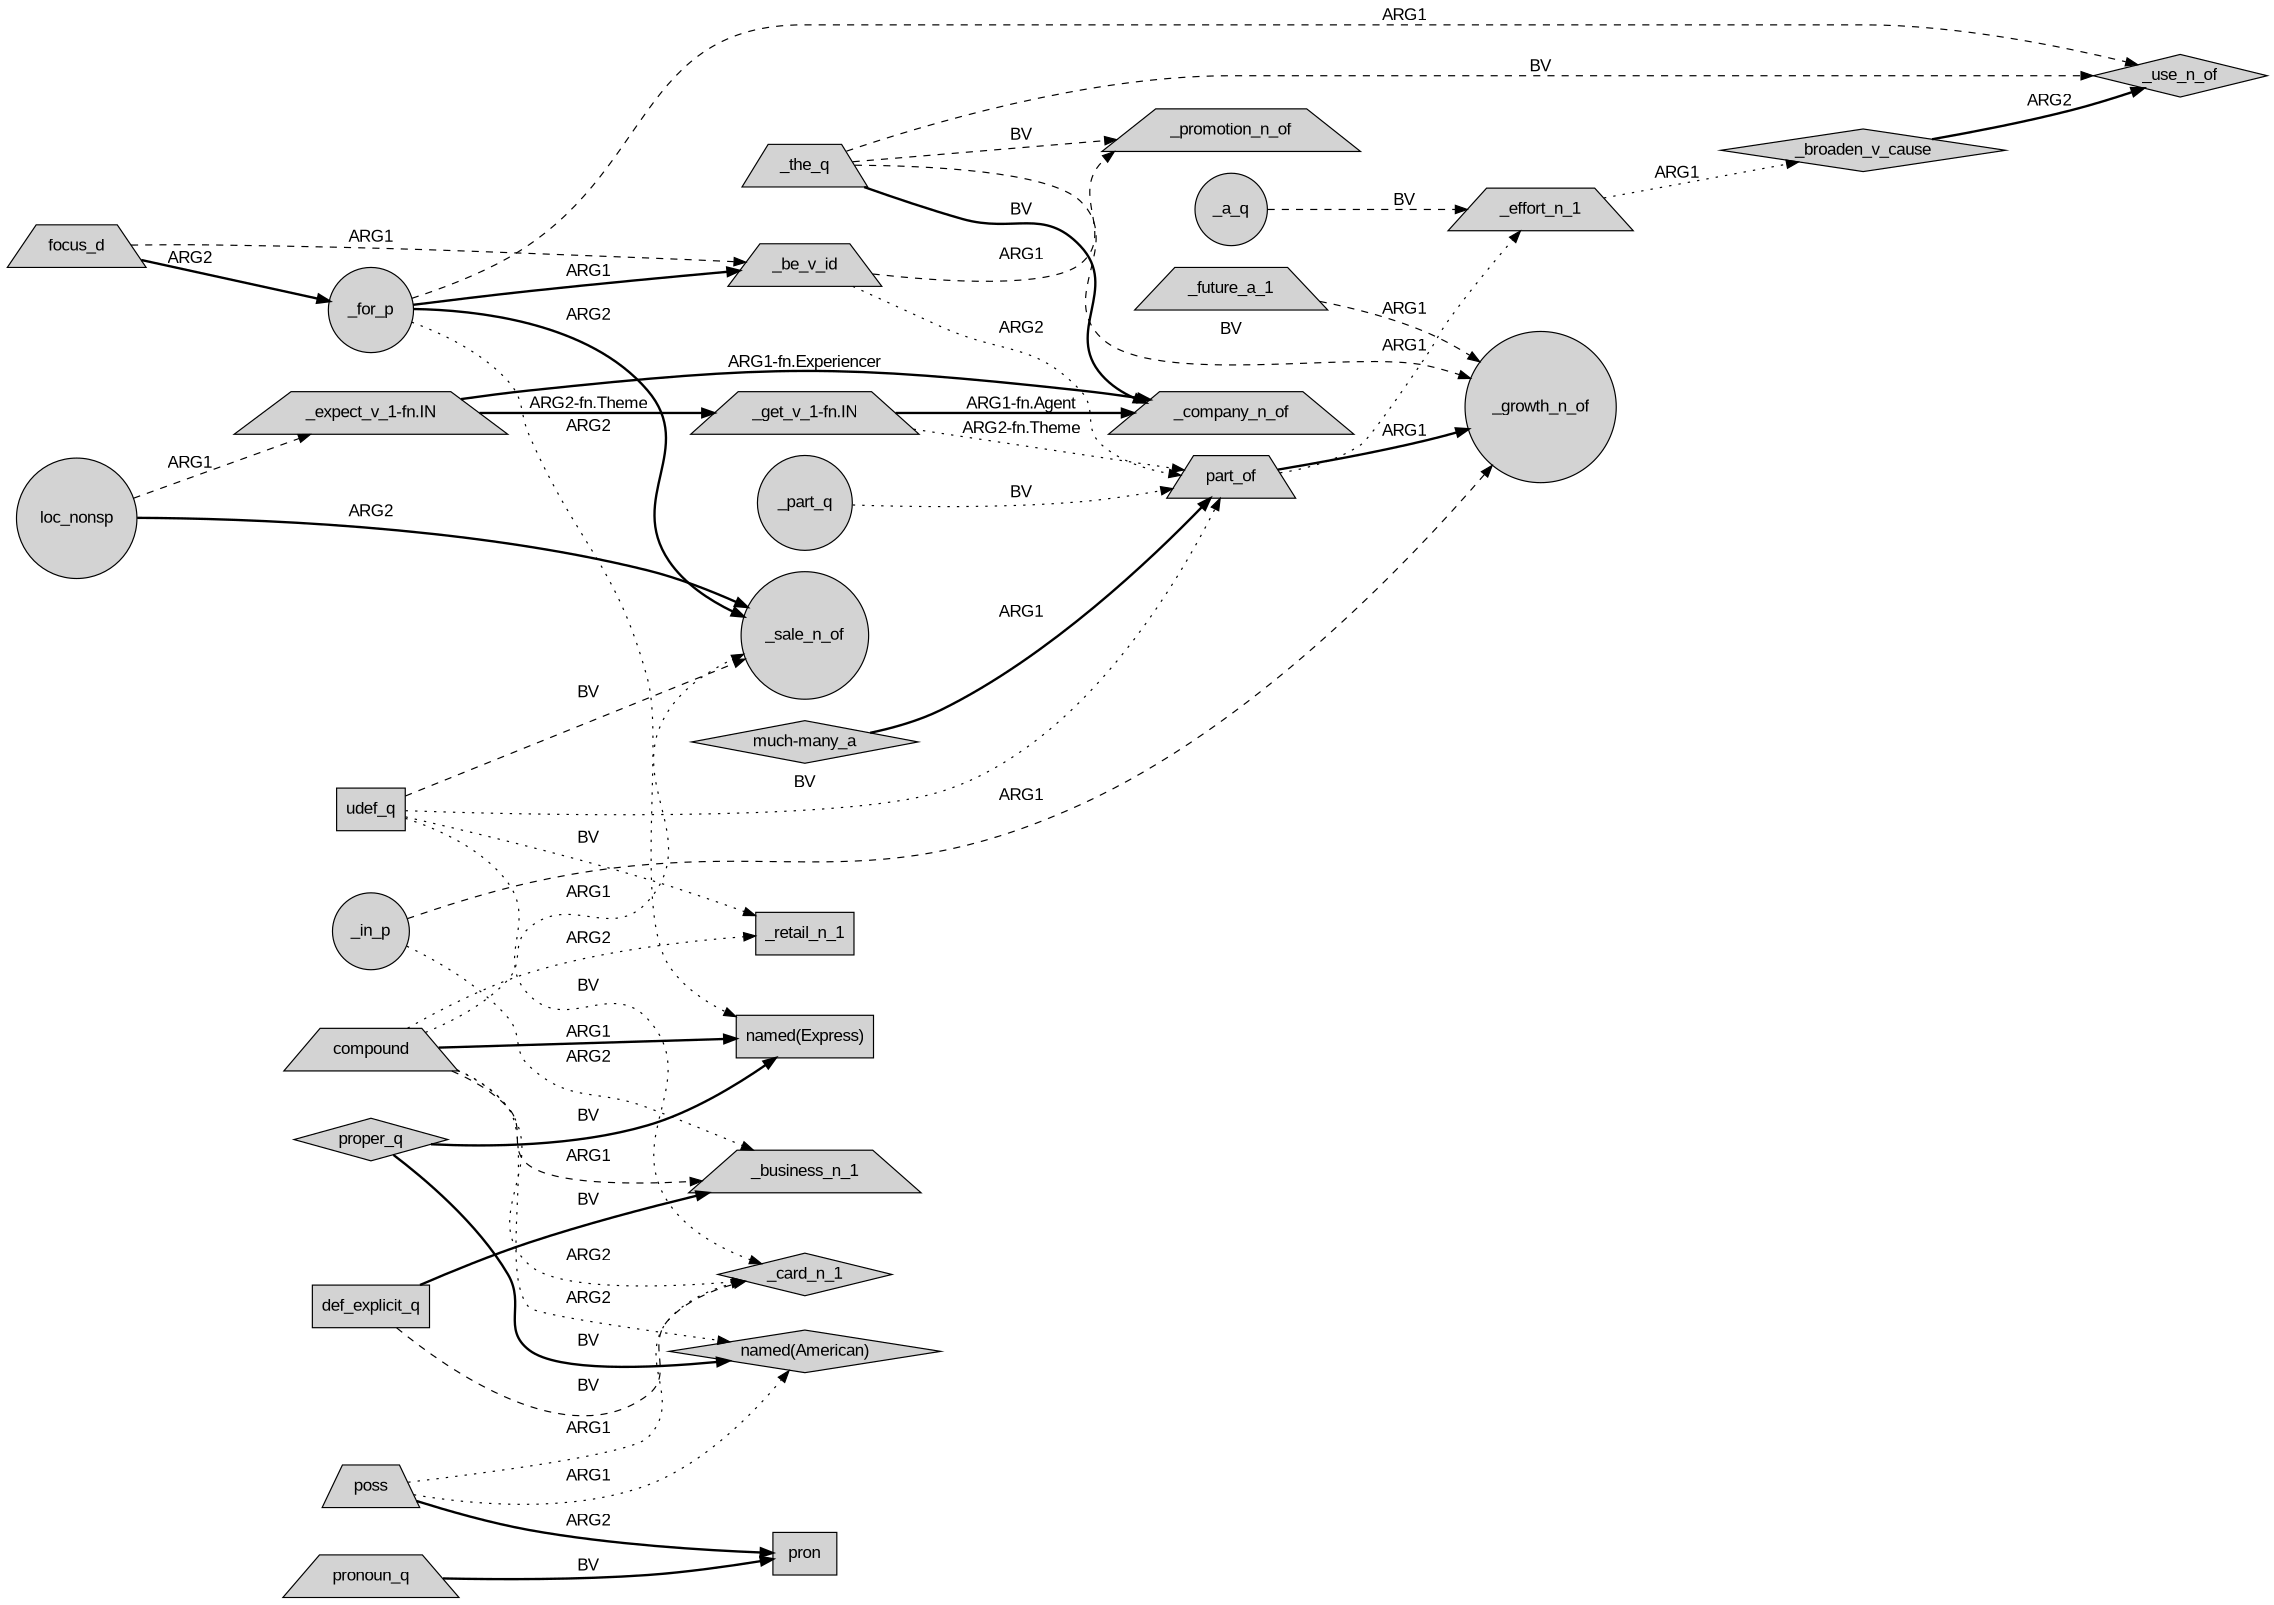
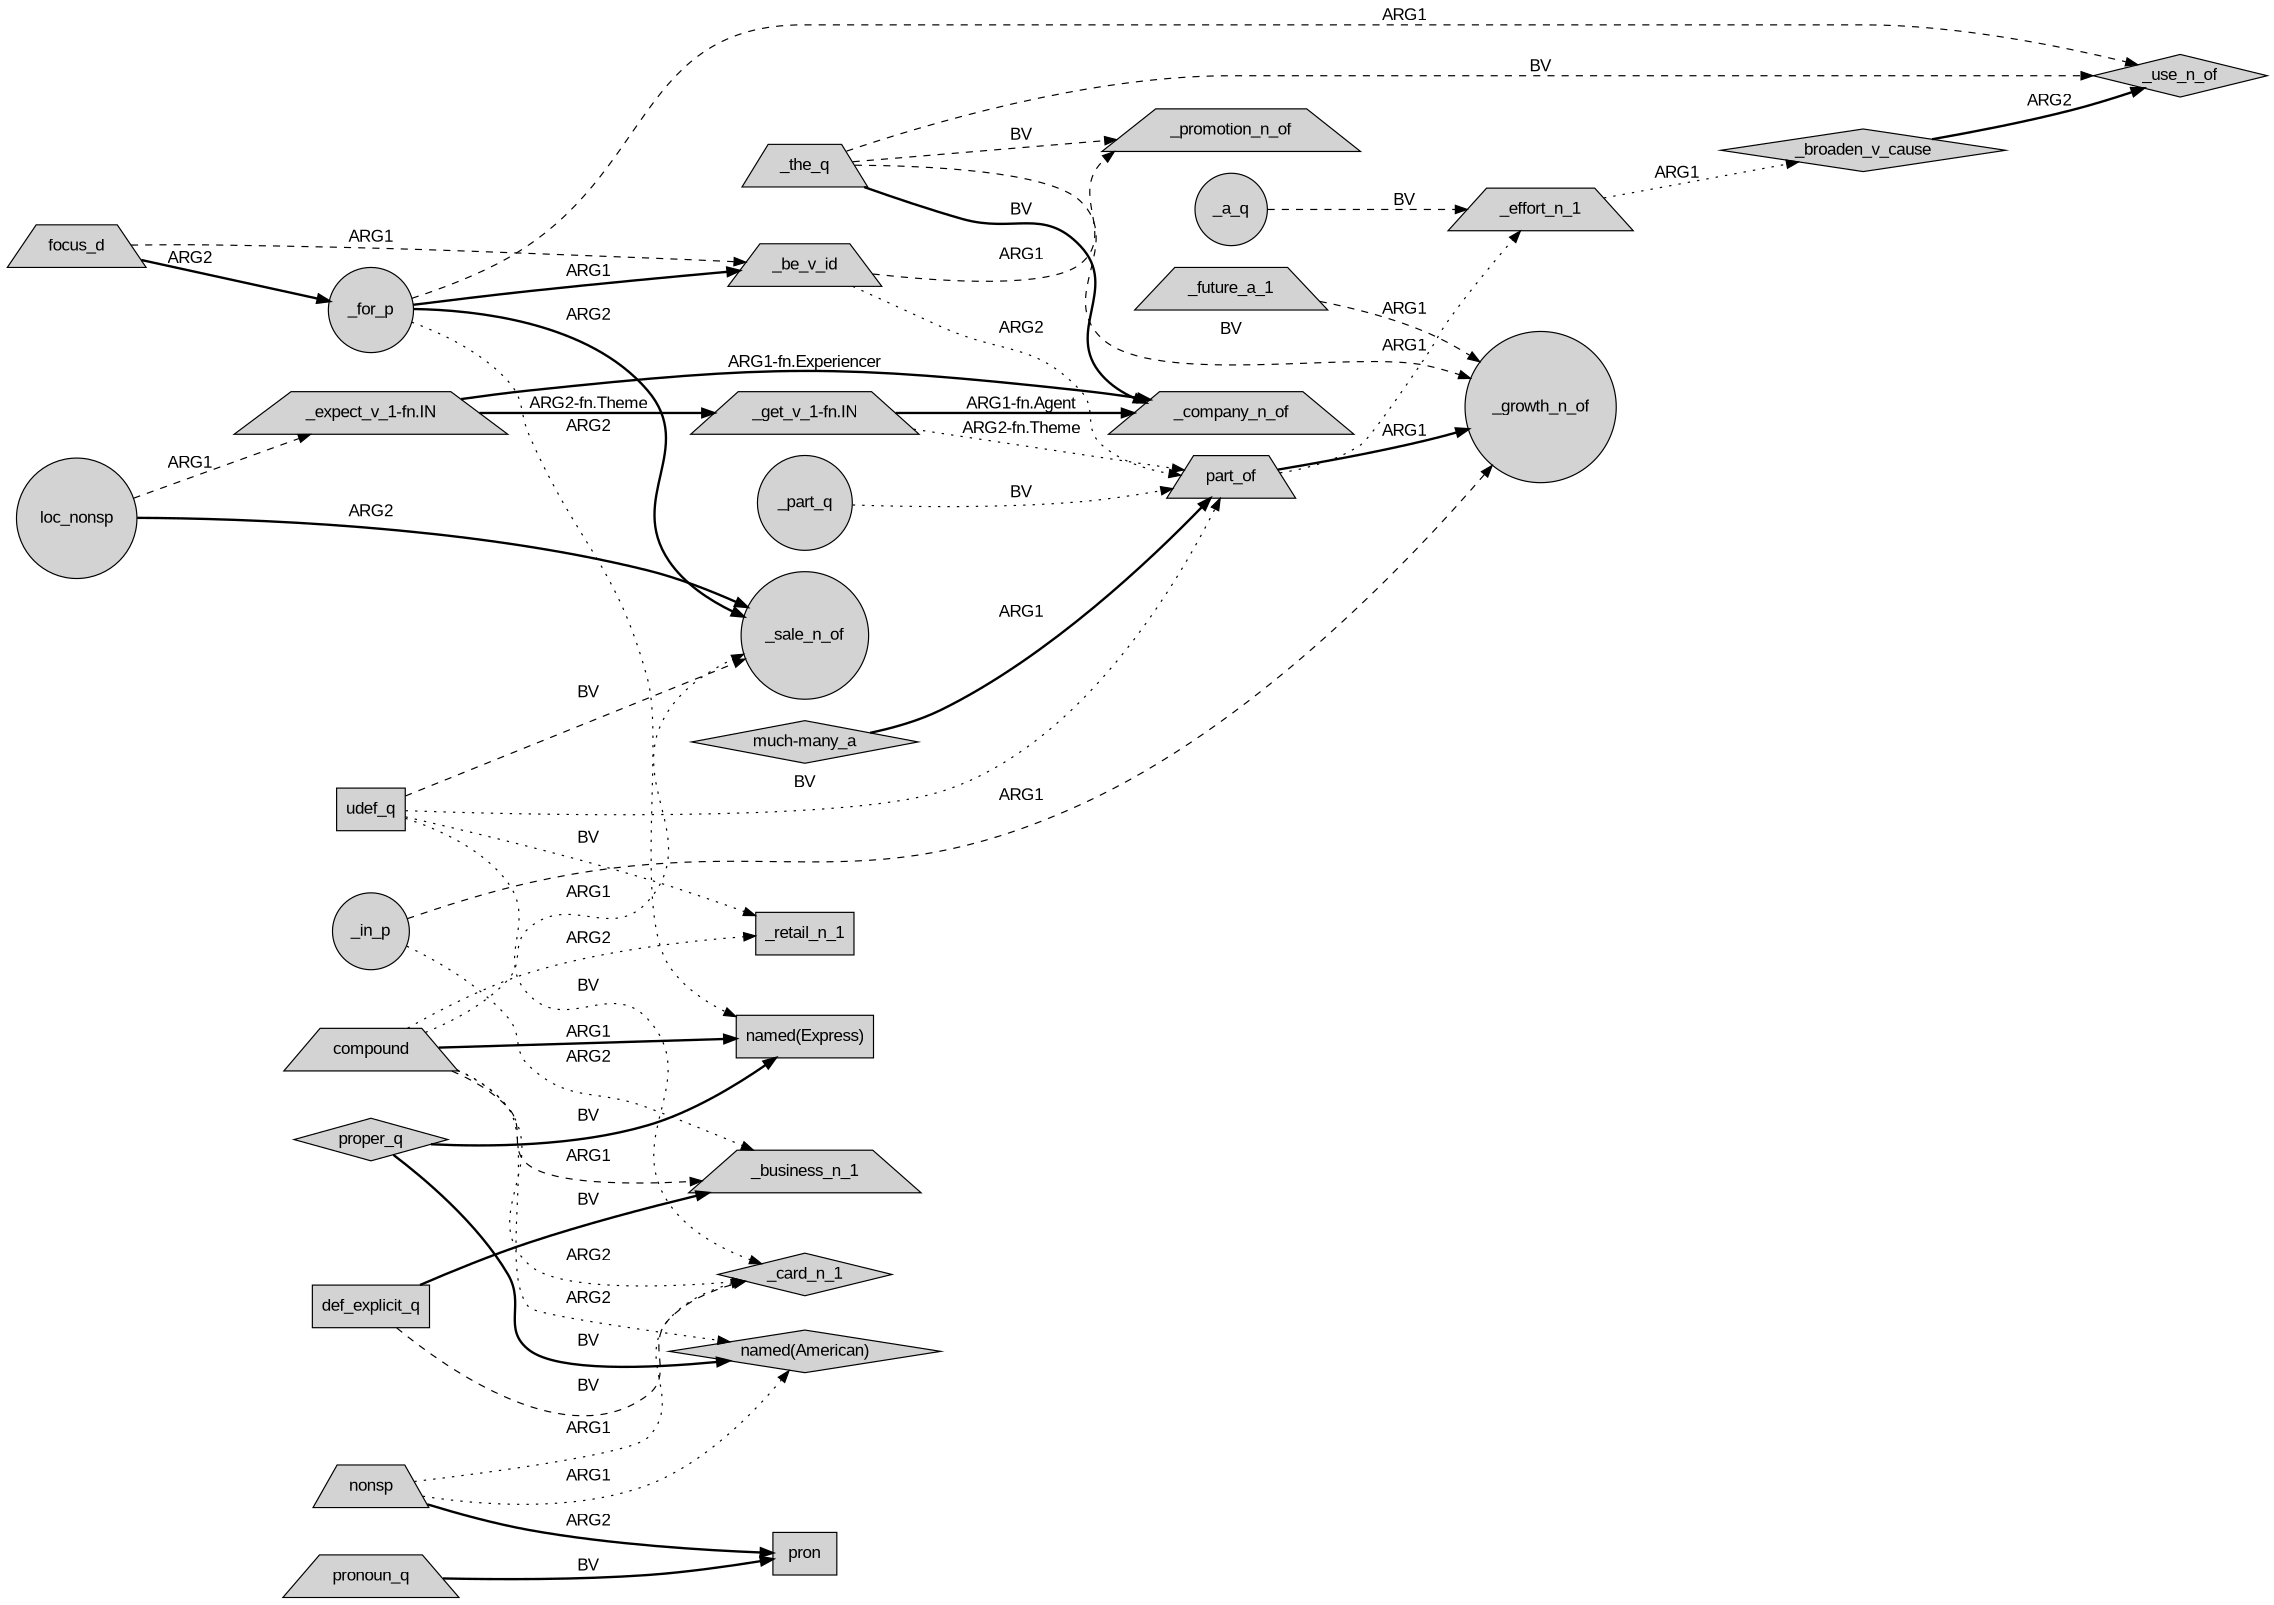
node "poss": label "poss" -> "nonsp"
